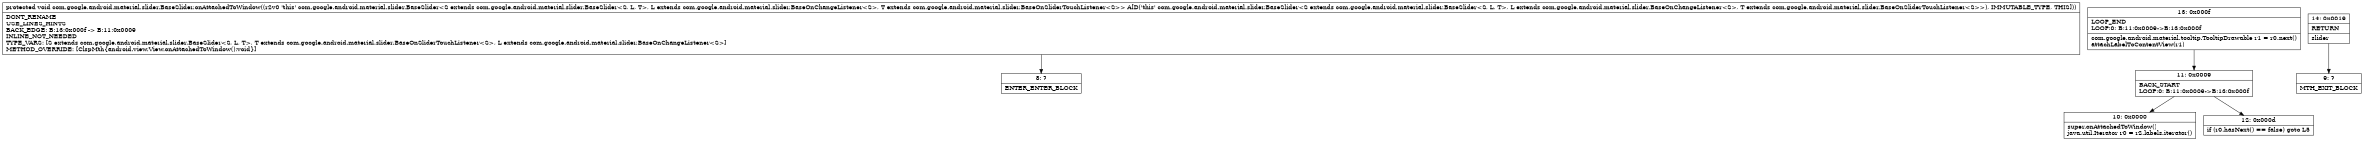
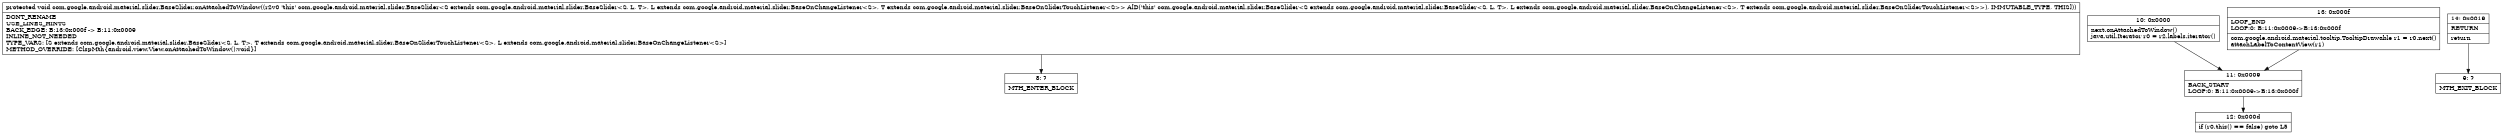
node "14: 0x0019": text "slider" -> "return"
node "8: ?": text "ENTER_ENTER_BLOCK" -> "MTH_ENTER_BLOCK"
edge "11: 0x0009" -> "10: 0x0000": reversed
node "10: 0x0000": text "super.onAttachedToWindow()" -> "next.onAttachedToWindow()"
node "12: 0x000d": text "if (r0.hasNext() == false) goto L5" -> "if (r0.this() == false) goto L5"
